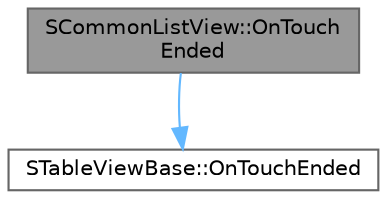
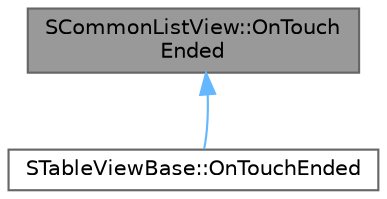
edge "SCommonListView::OnTouch Ended" -> "STableViewBase::OnTouchEnded": reversed
